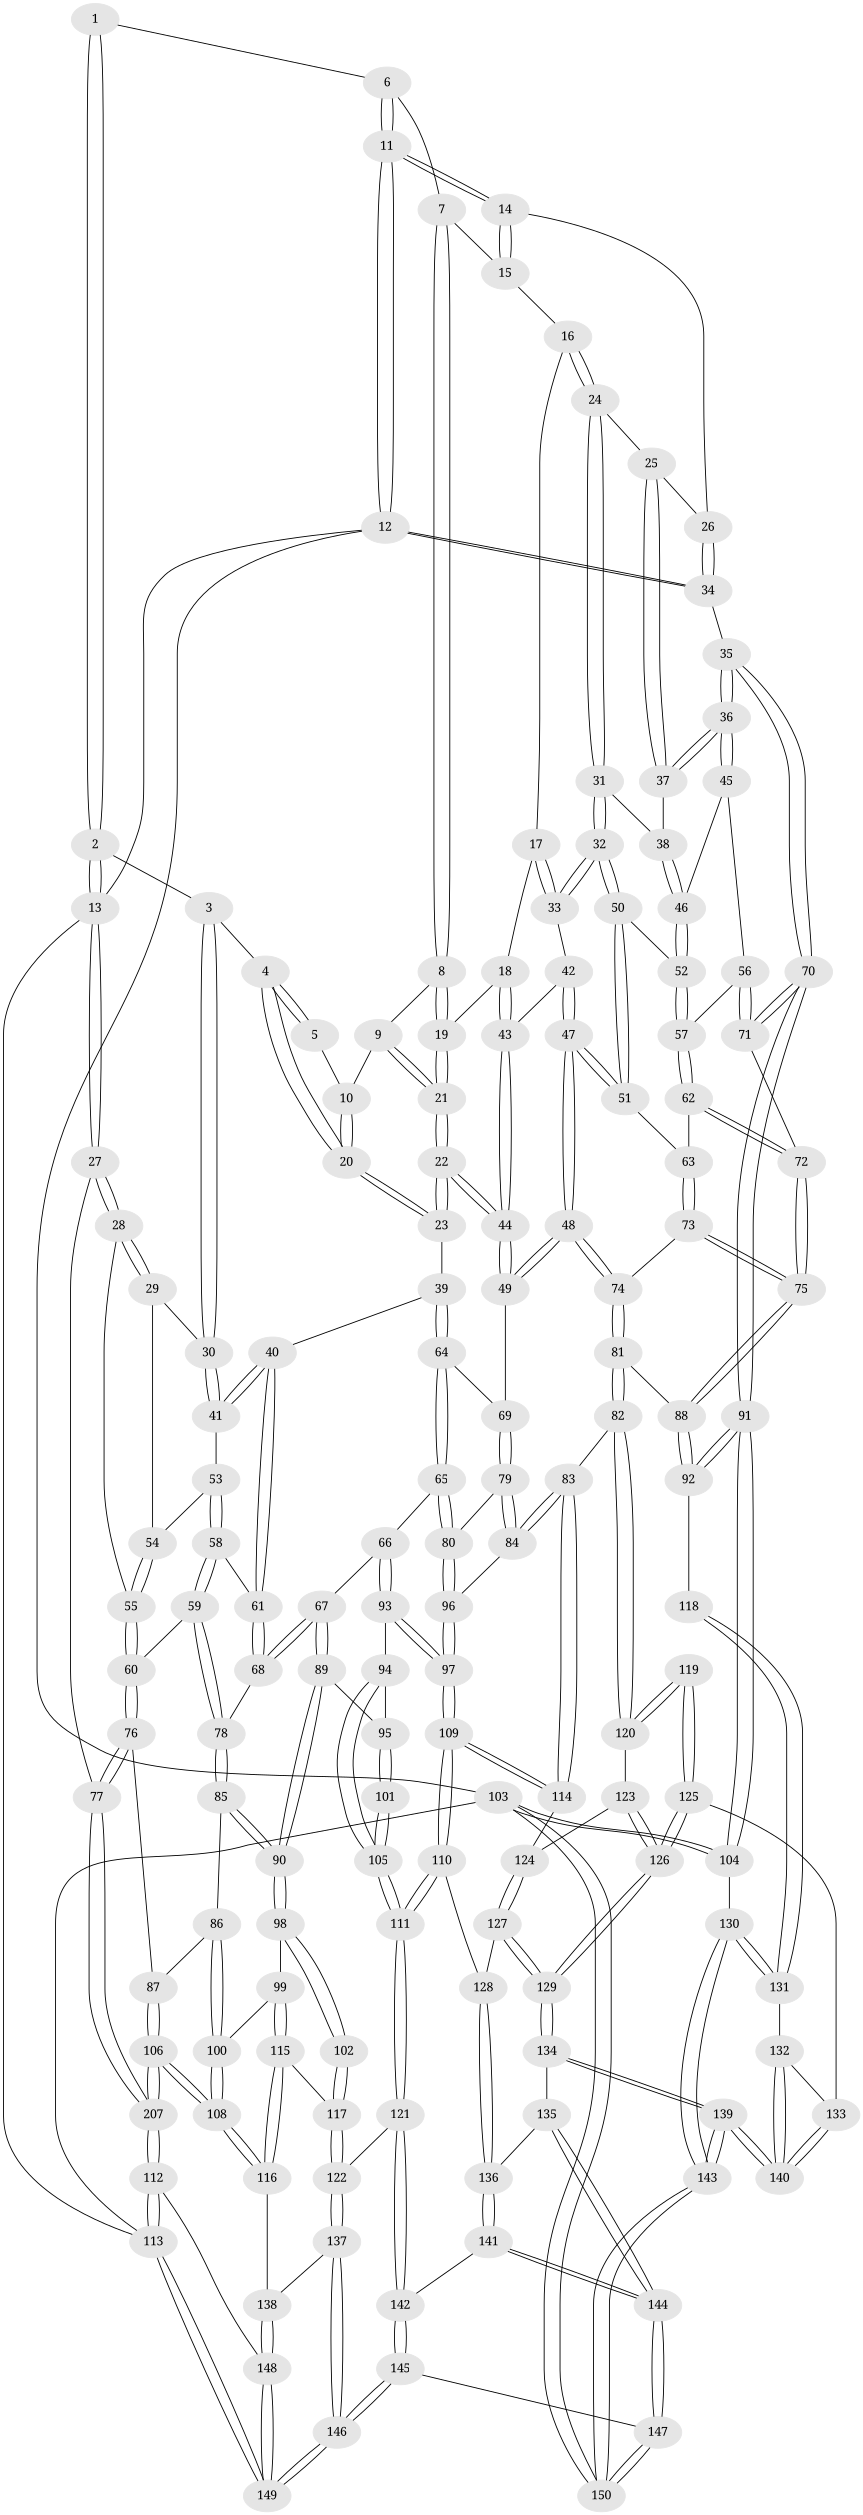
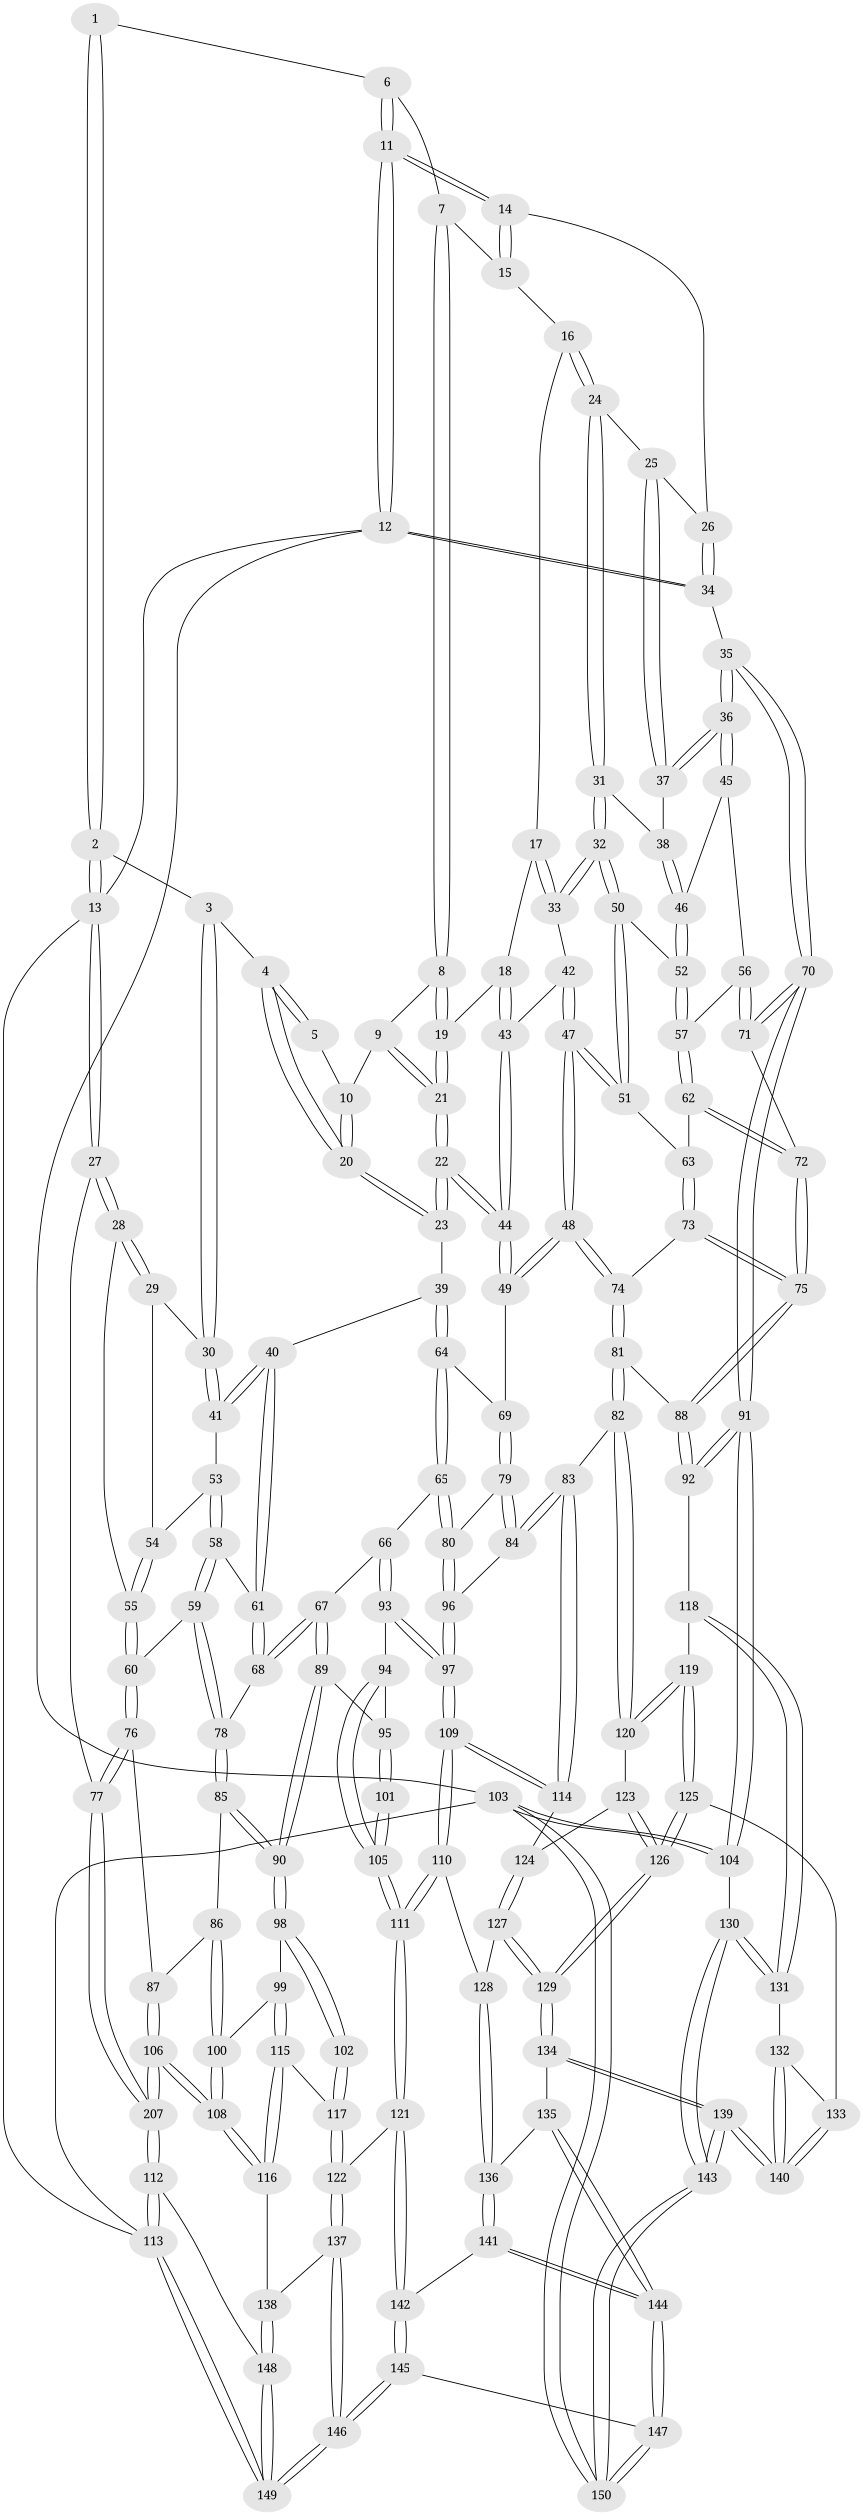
edge "118" -- "119": added
